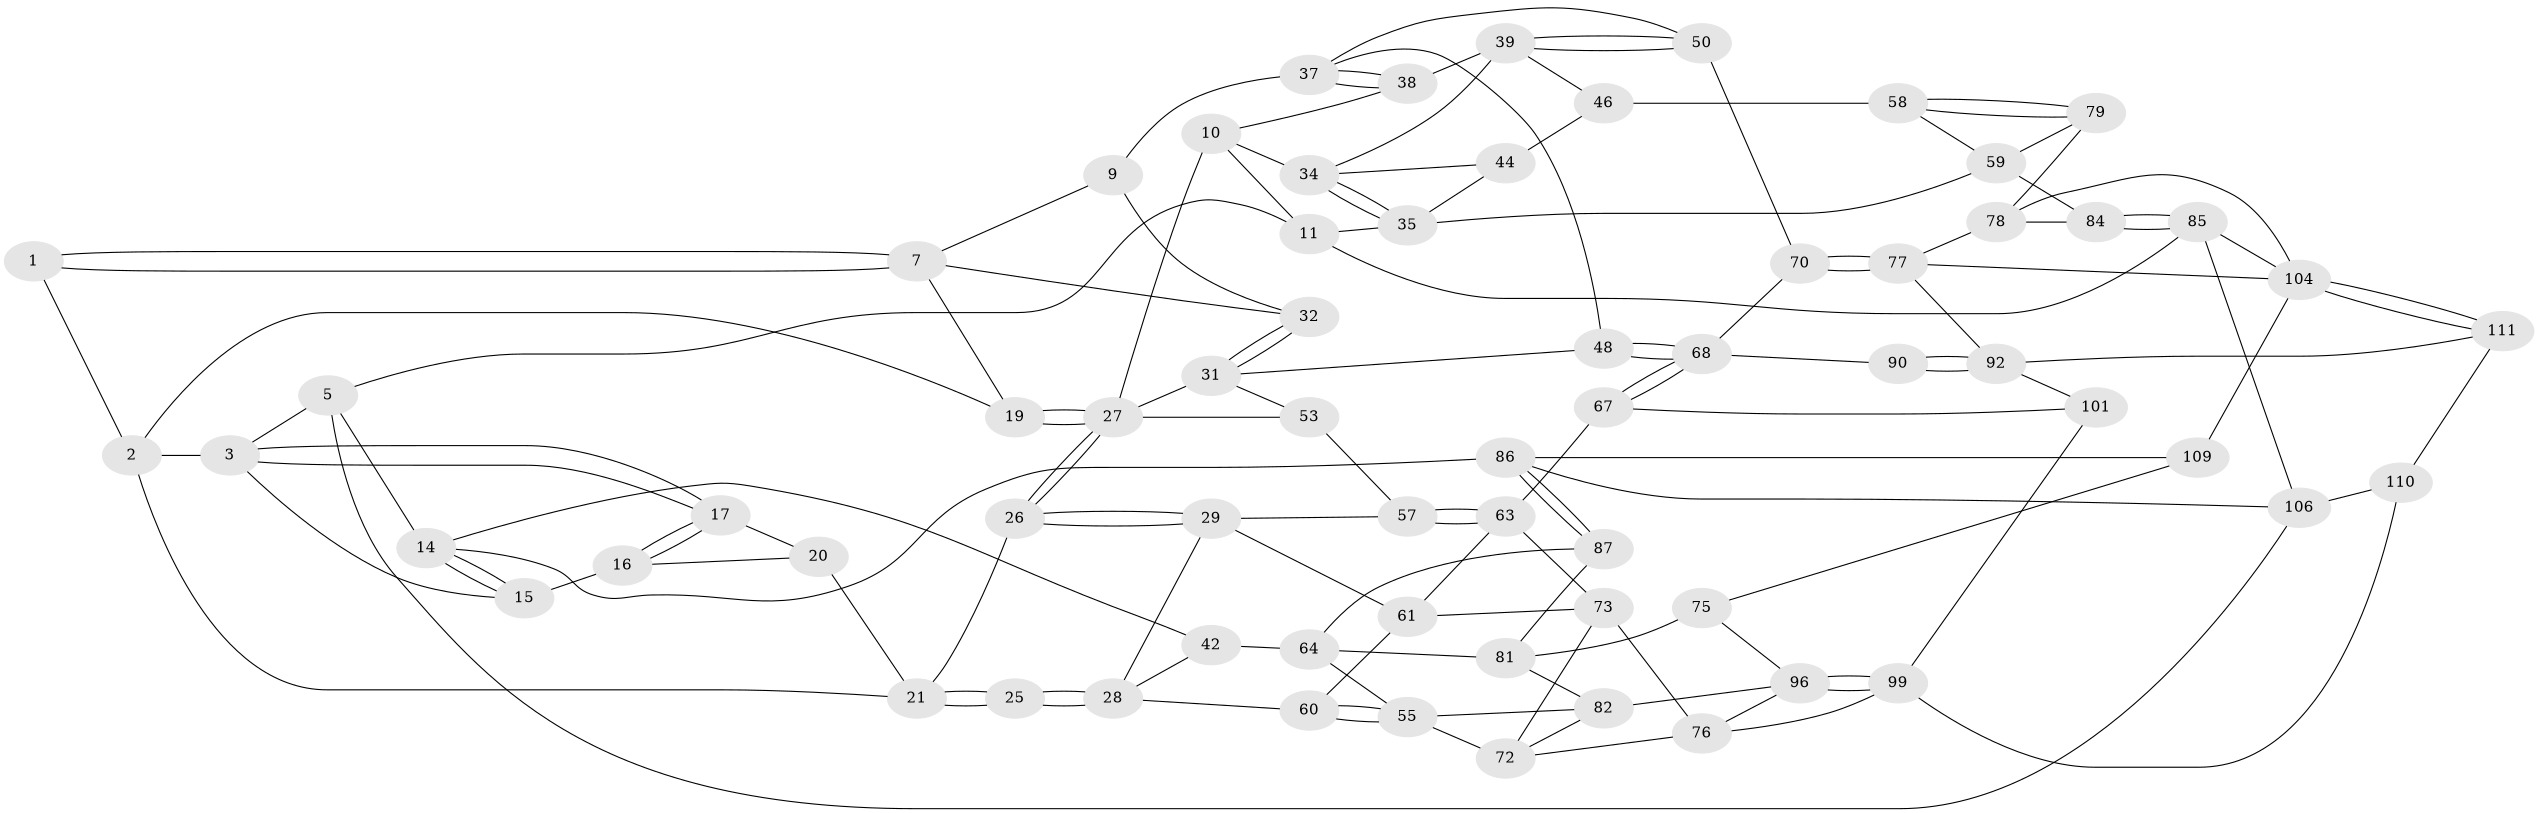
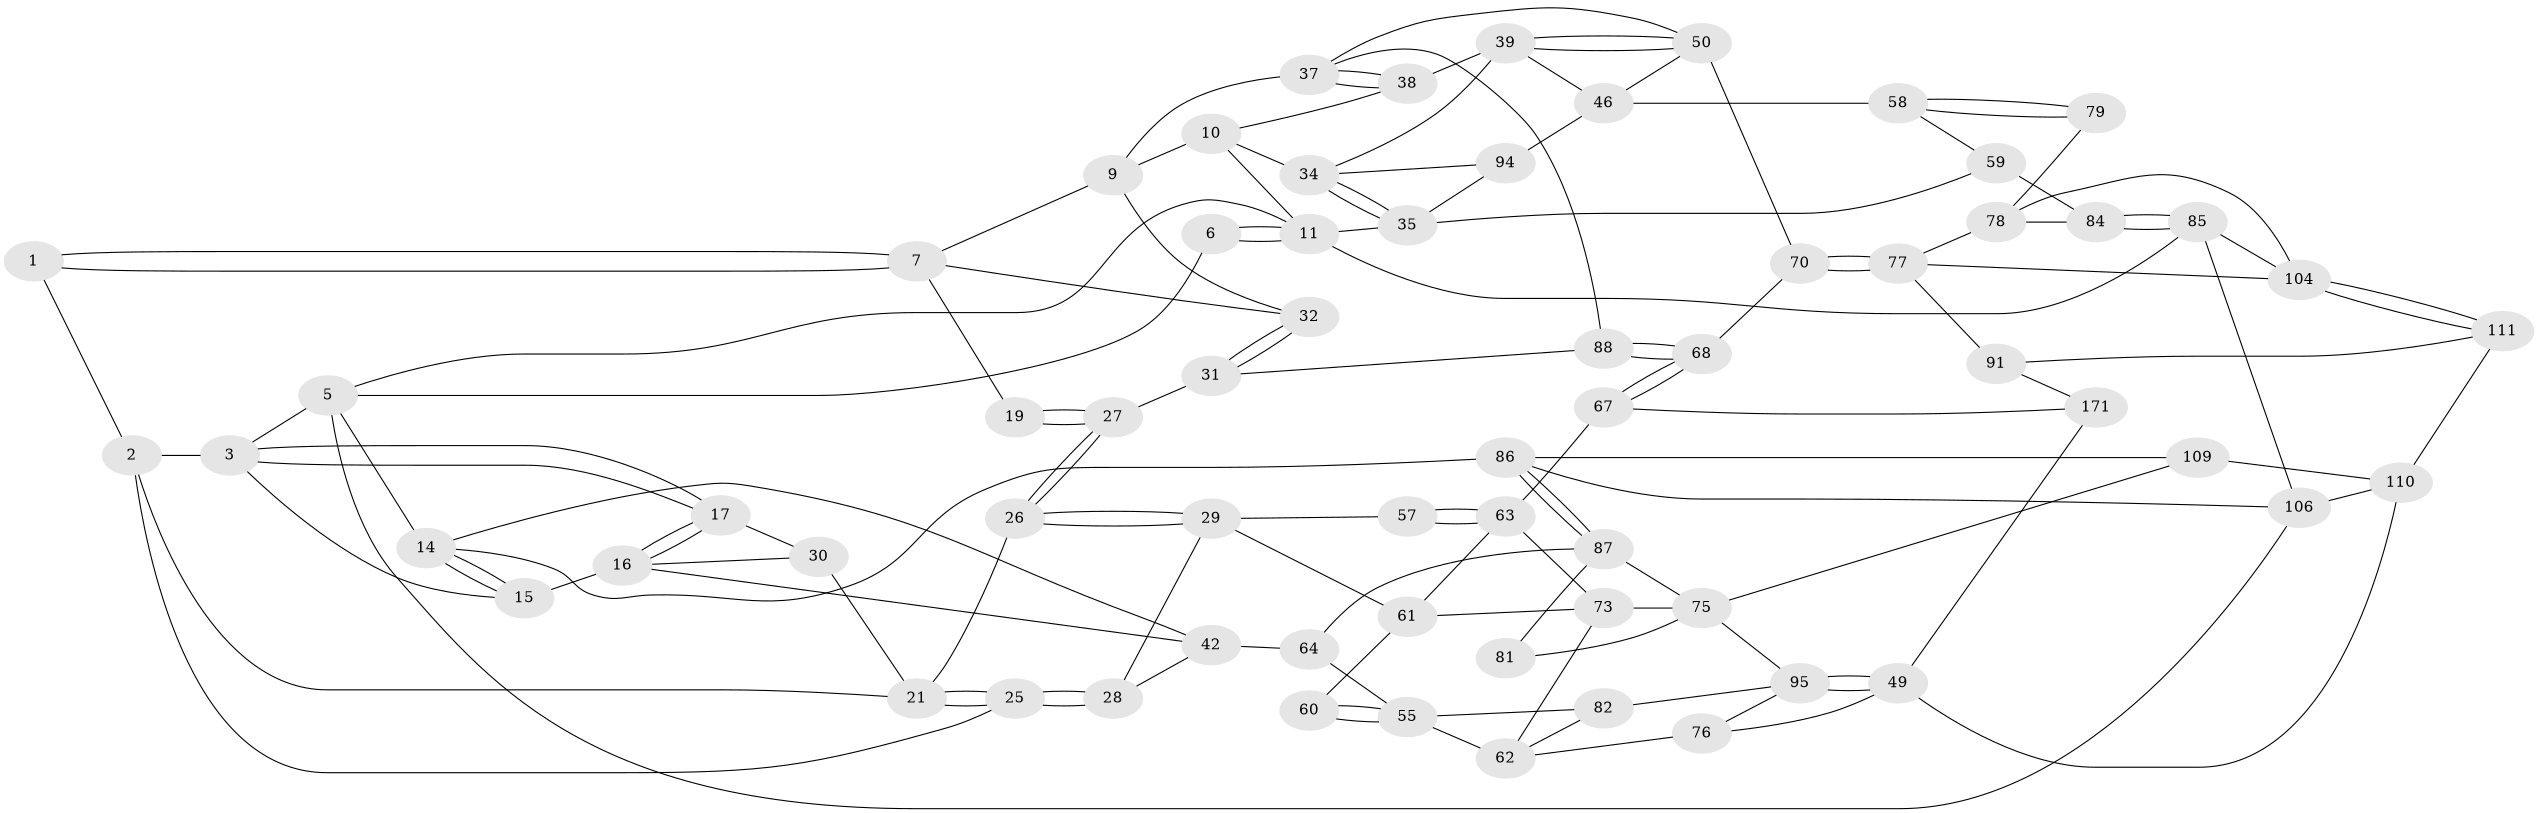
edge "50" -- "46": added
edge "79" -- "59": removed
node "44": label "44" -> "94"
node "6": added
edge "10" -- "27": now "10" -- "9"
edge "19" -- "2": now "25" -- "2"
node "48": label "48" -> "88"
node "90": removed
node "92": label "92" -> "91"
edge "104" -- "109": now "110" -- "109"
node "101": label "101" -> "171"
node "53": removed
node "20": label "20" -> "30"
edge "87" -- "75": added
edge "16" -- "42": added
edge "64" -- "81": removed
edge "73" -- "76": now "73" -- "75"
edge "81" -- "82": removed
node "96": label "96" -> "95"
node "99": label "99" -> "49"
edge "28" -- "60": removed
node "72": label "72" -> "62"
